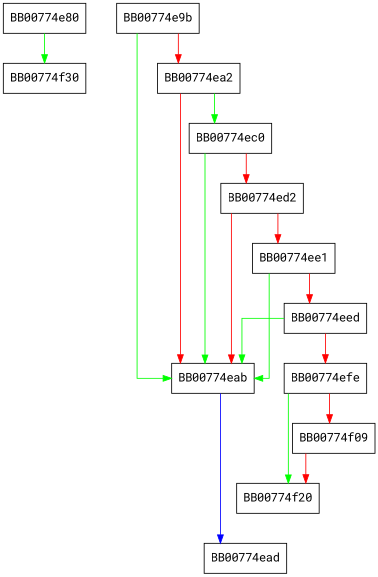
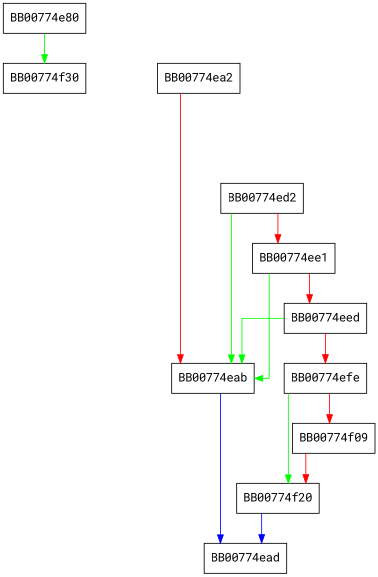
node "BB00774e9b": removed
node "BB00774ec0": removed
edge "BB00774ed2" -> "BB00774eab": color red -> green
edge "BB00774f20" -> "BB00774ead": added
